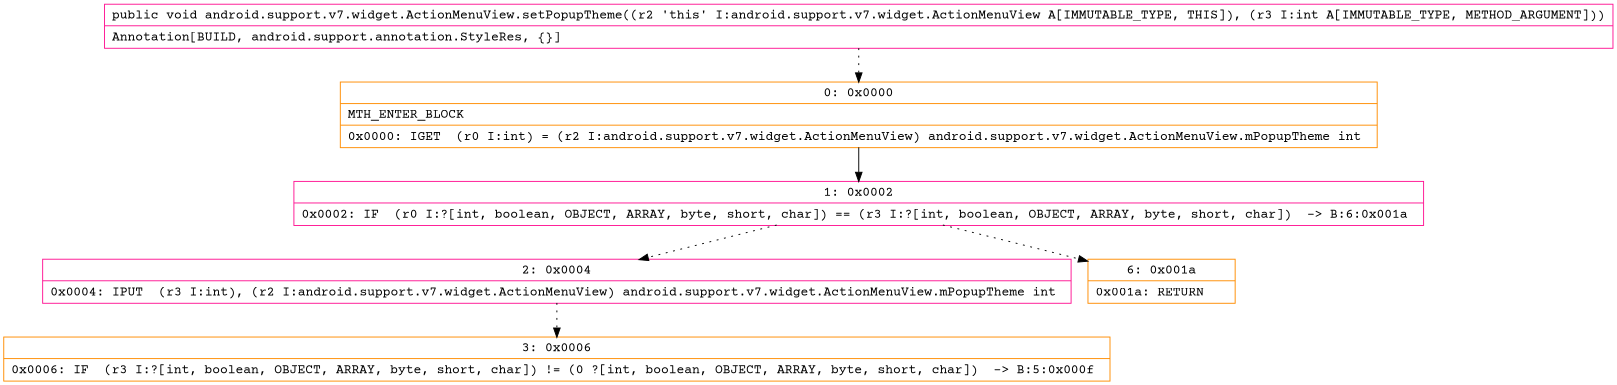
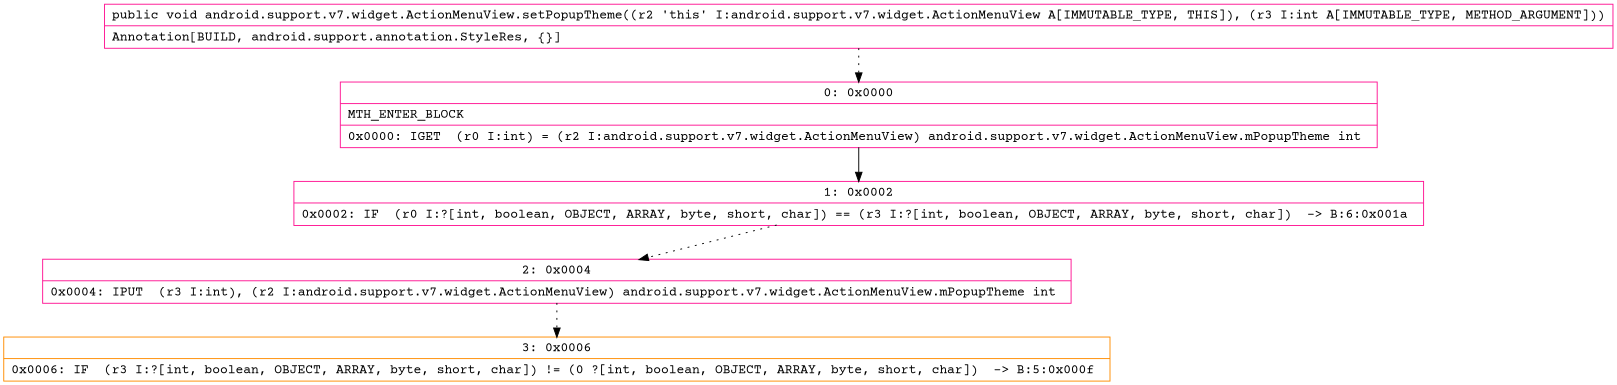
node "0: 0x0000": color darkorange -> deeppink
node "6: 0x001a": removed
